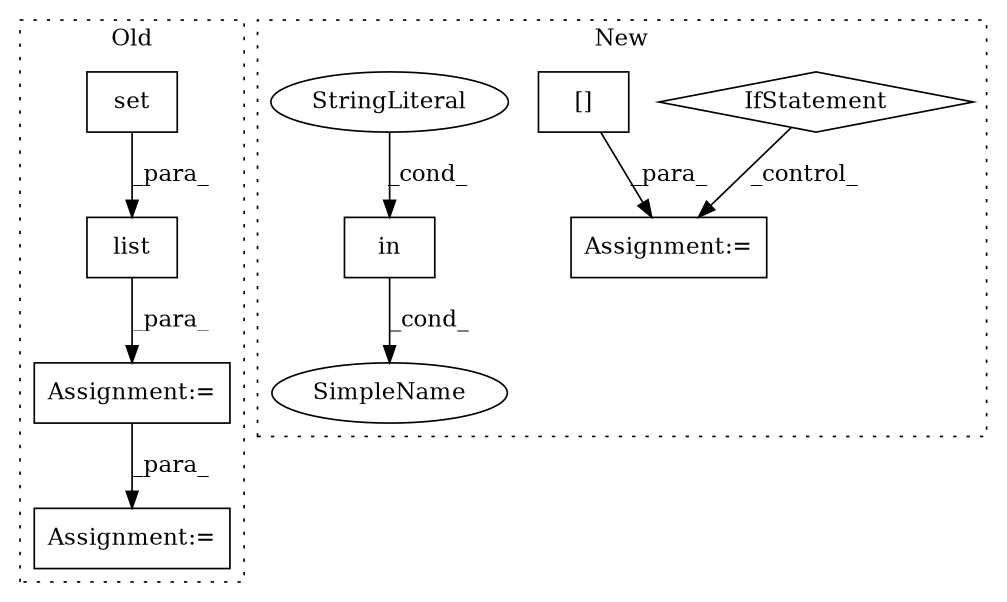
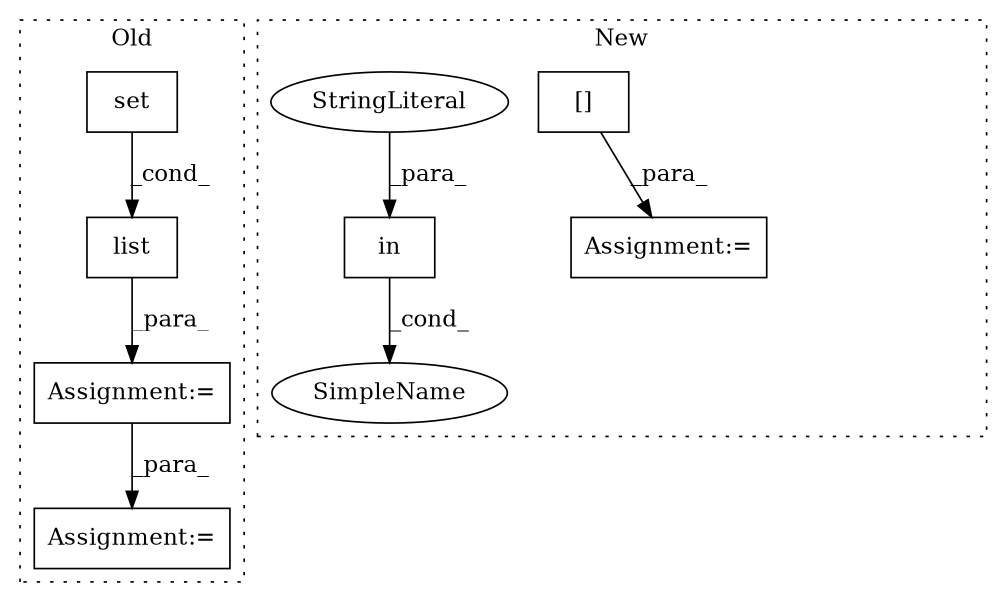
node "IfStatement": removed
edge "set" -> "list": label "_para_" -> "_cond_"
edge "StringLiteral" -> "in": label "_cond_" -> "_para_"
